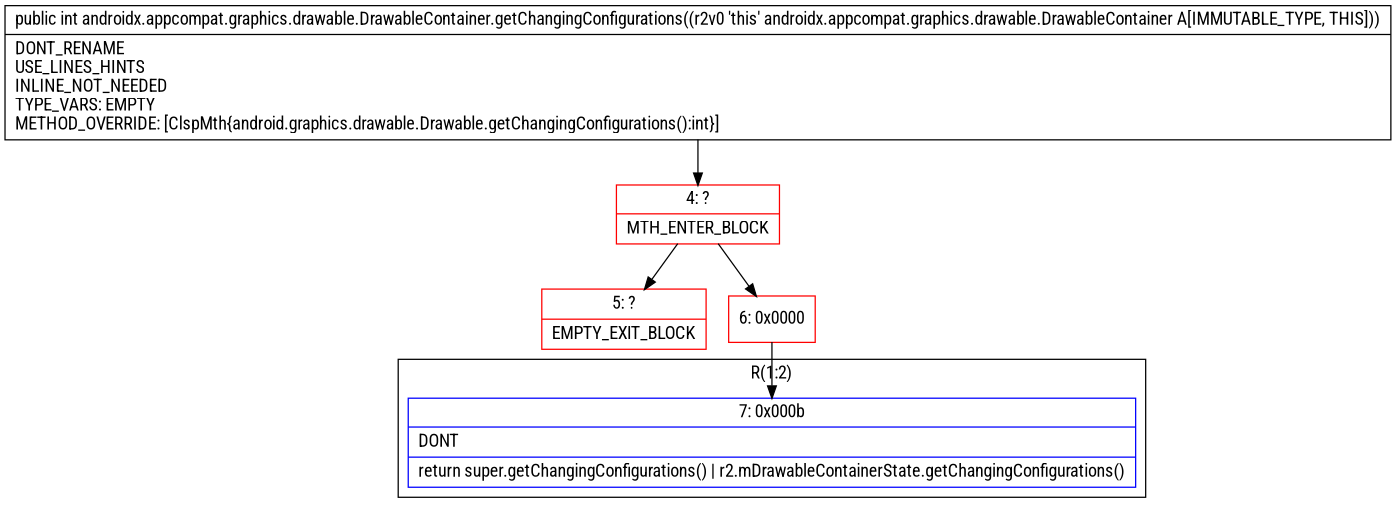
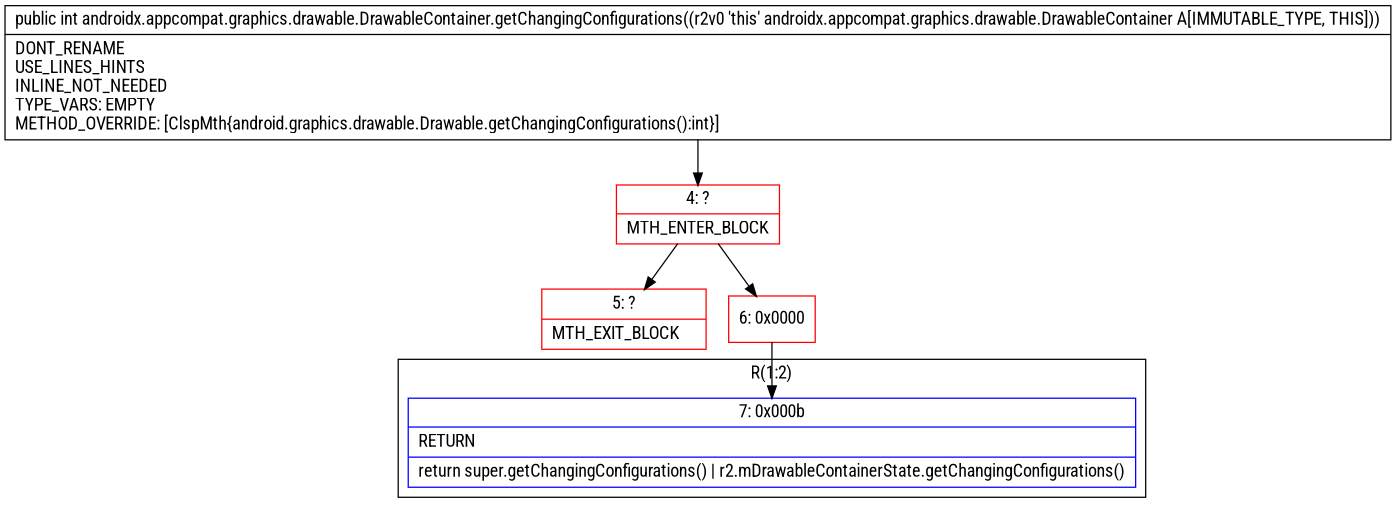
node "5: ?": text "EMPTY_EXIT_BLOCK" -> "MTH_EXIT_BLOCK"
node "7: 0x000b": text "DONT" -> "RETURN"
